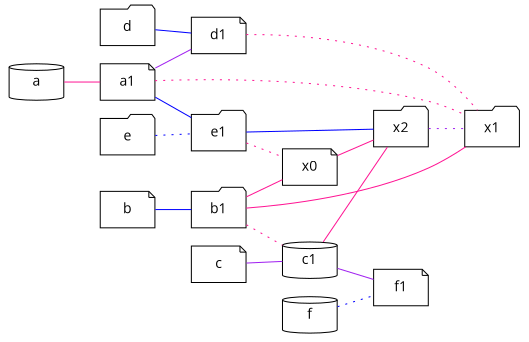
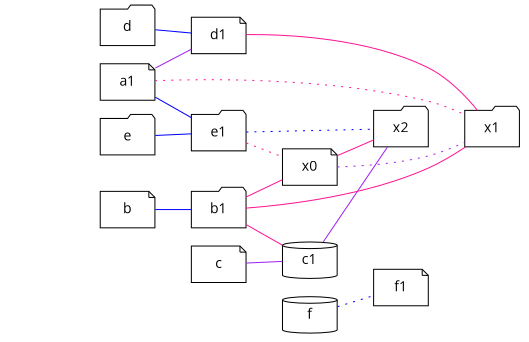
edge "d1" -- "x1": style dotted -> solid
node "a": removed
edge "x2" -- "x1": now "x0" -- "x1"
edge "x2" -- "e1": style solid -> dotted
edge "e1" -- "e": style dotted -> solid
edge "x2" -- "c1": color deeppink -> purple
edge "b1" -- "c1": style dotted -> solid
edge "c1" -- "f1": removed
